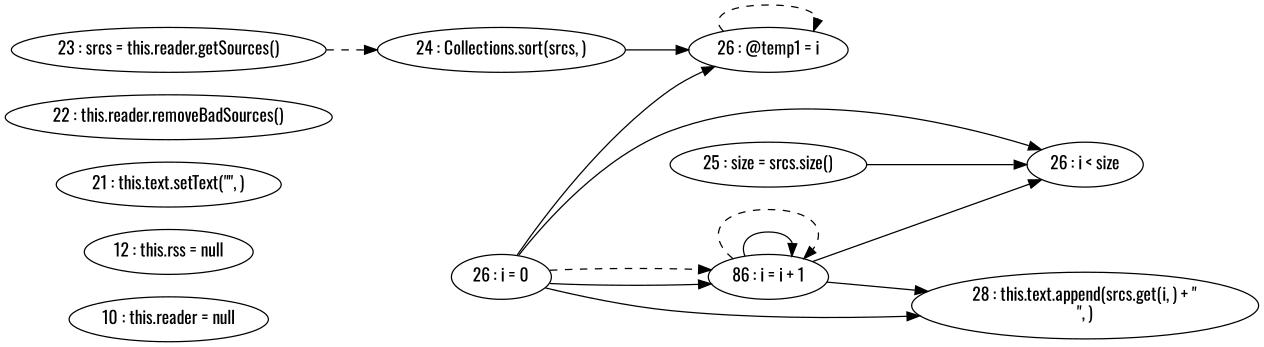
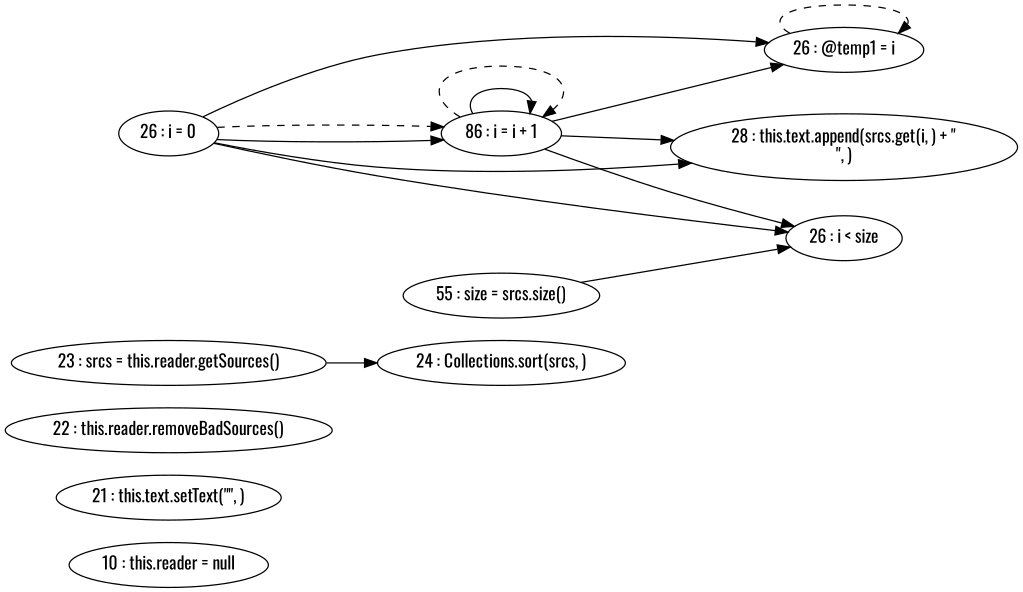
edge "23 : srcs = this.reader.getSources()" -> "24 : Collections.sort(srcs, )": style dashed -> solid
edge "24 : Collections.sort(srcs, )" -> "26 : @temp1 = i": now "86 : i = i + 1" -> "26 : @temp1 = i"
node "25 : size = srcs.size()": label "25 : size = srcs.size()" -> "55 : size = srcs.size()"
node "12 : this.rss = null": removed
